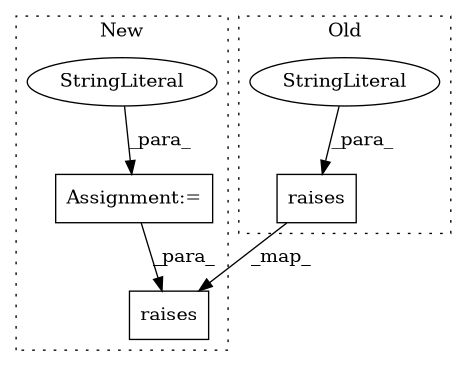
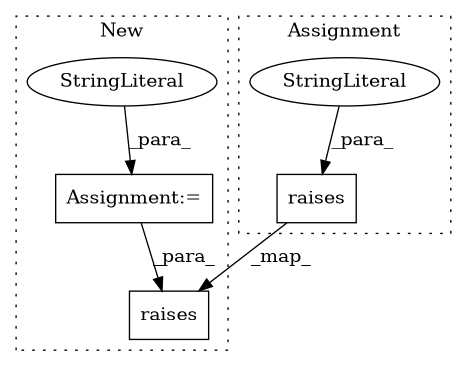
cluster "Old": label "Old" -> "Assignment"
